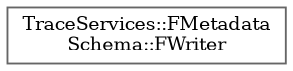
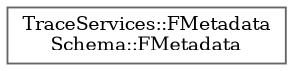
node "TraceServices::FMetadata Schema::FWriter": label "TraceServices::FMetadata Schema::FWriter" -> "TraceServices::FMetadata Schema::FMetadata"
